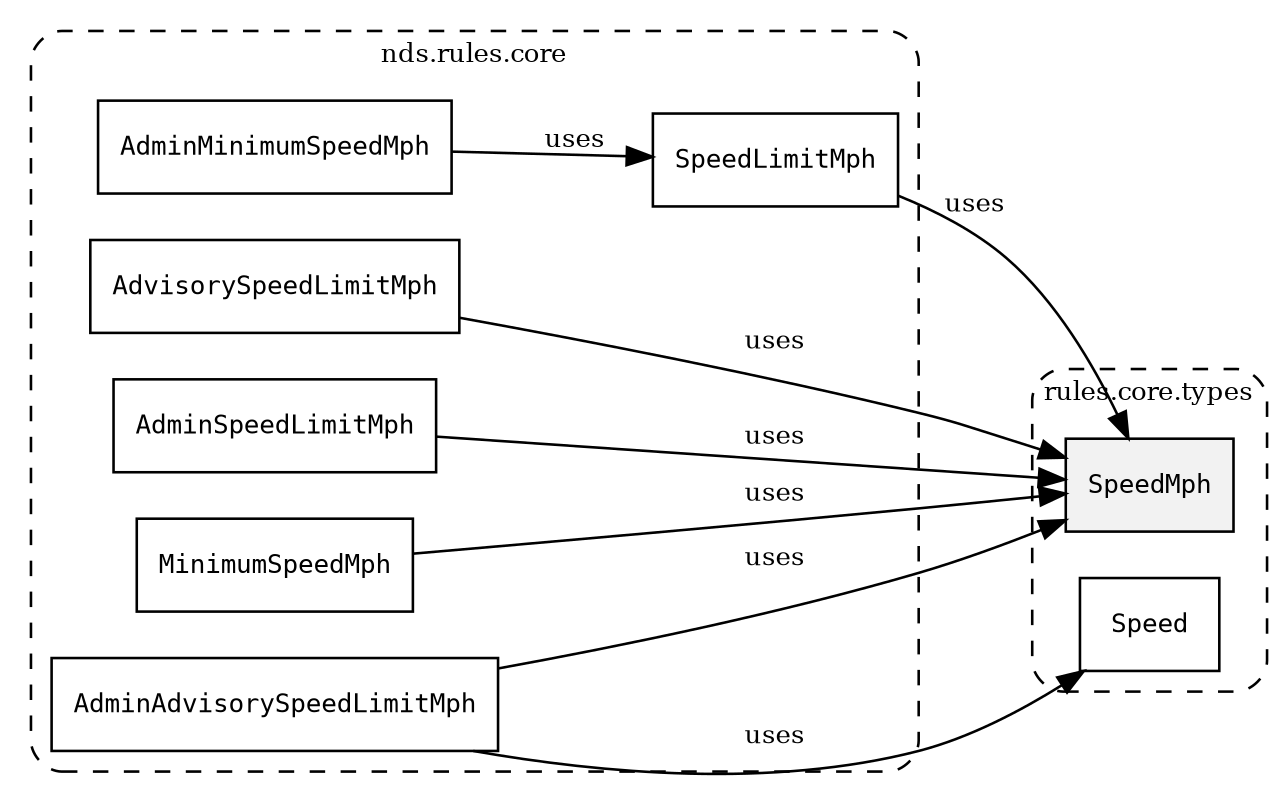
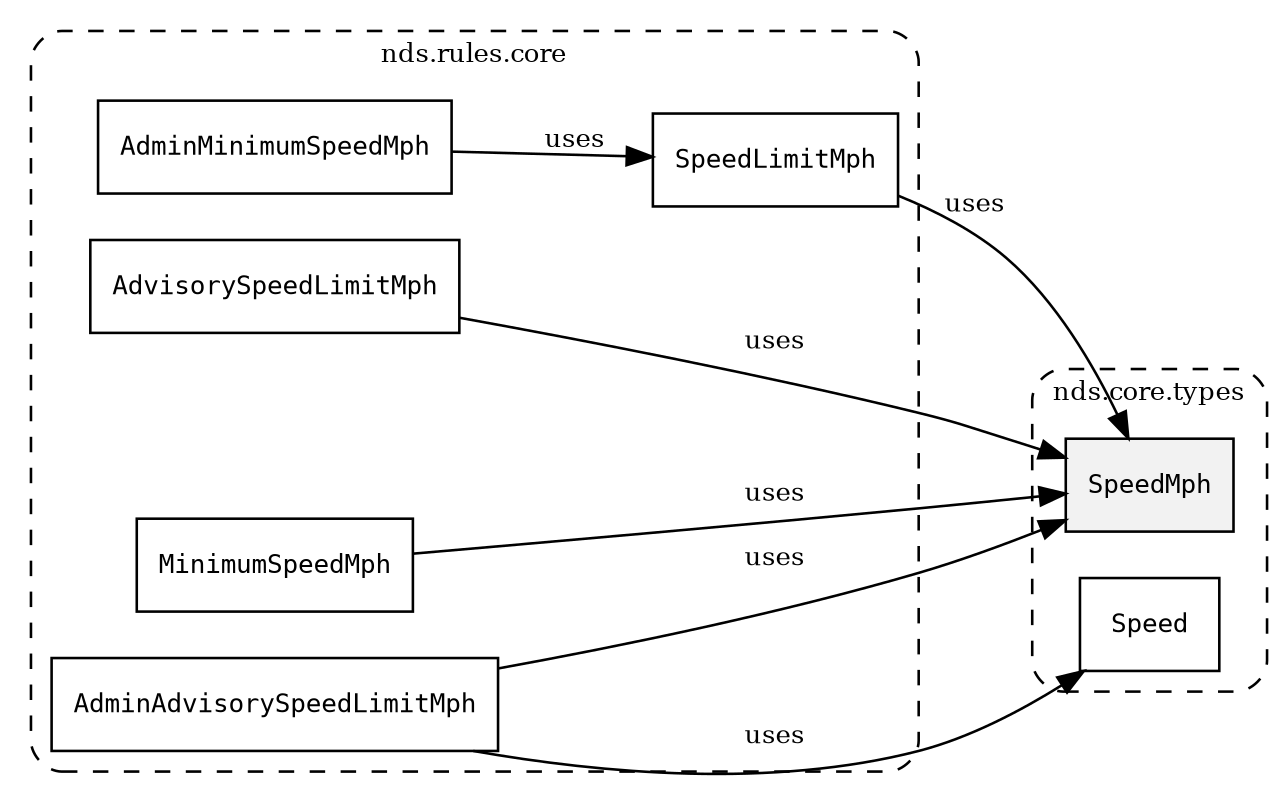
cluster "rules.core.types": label "rules.core.types" -> "nds.core.types"
node "AdminSpeedLimitMph": removed
